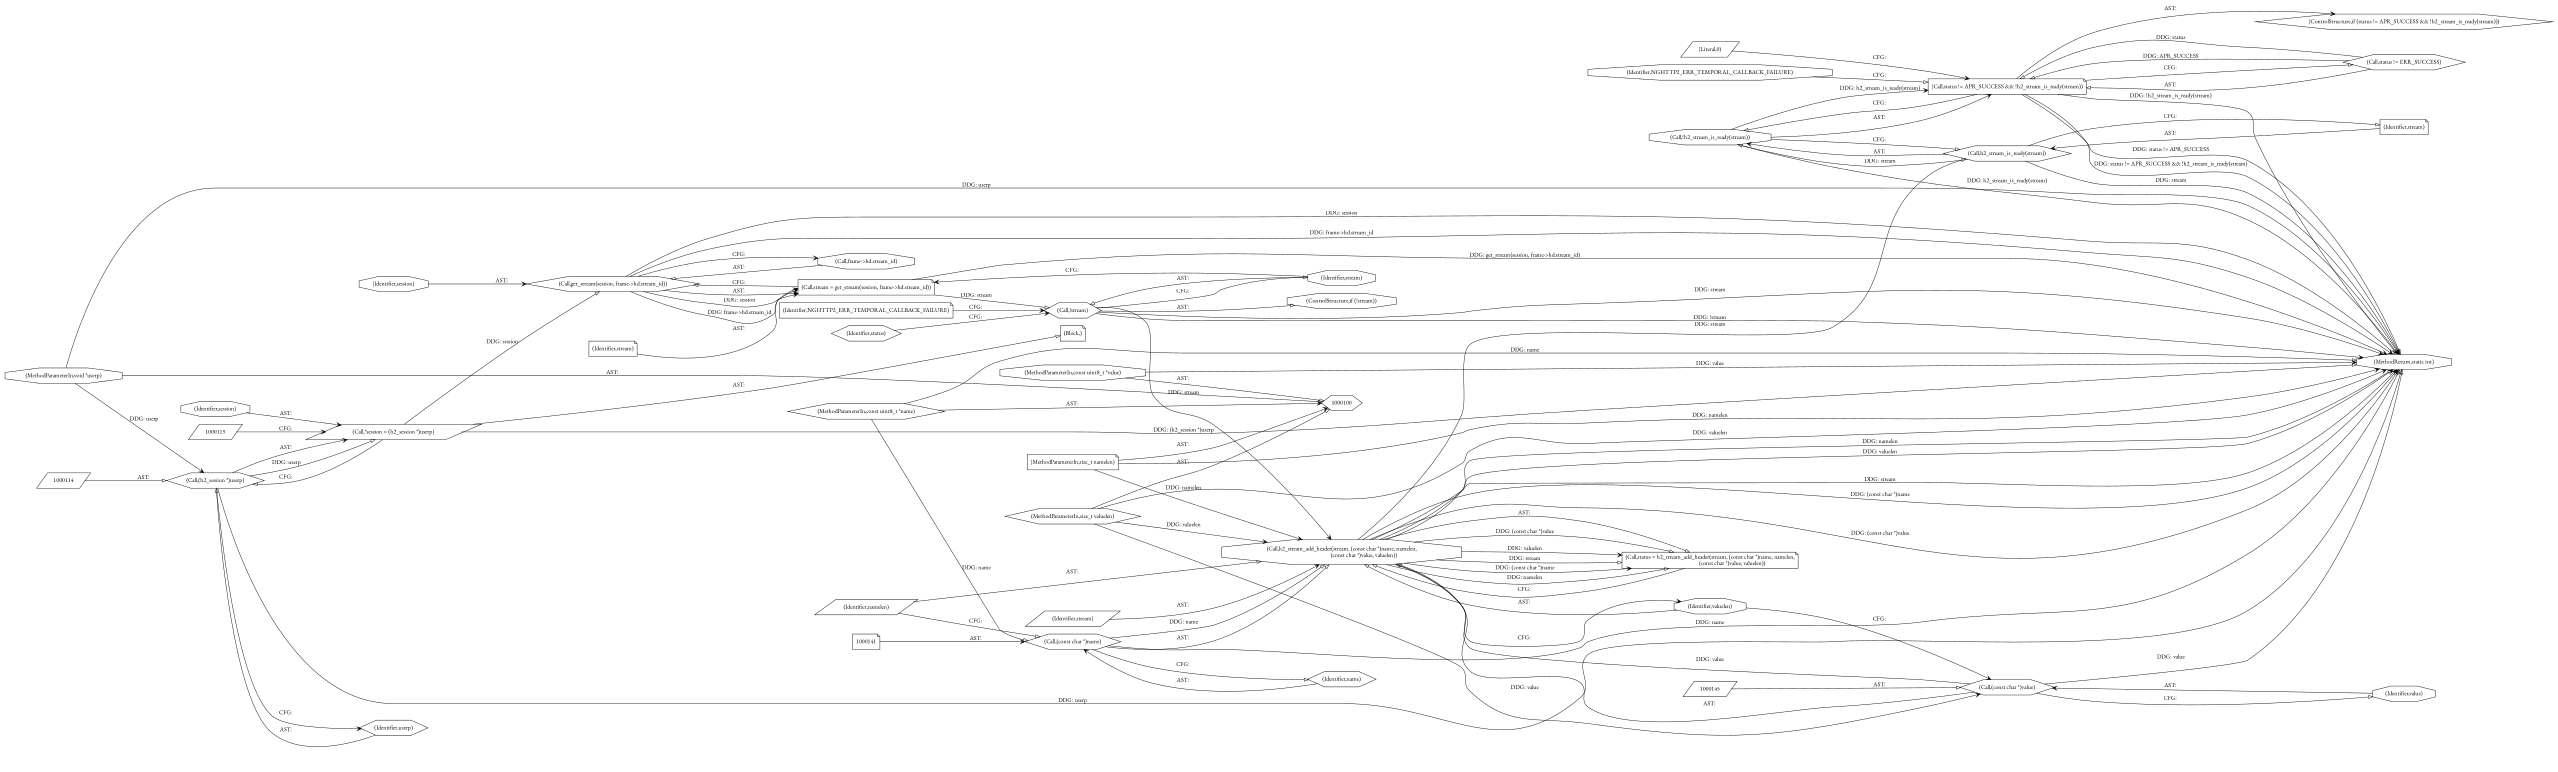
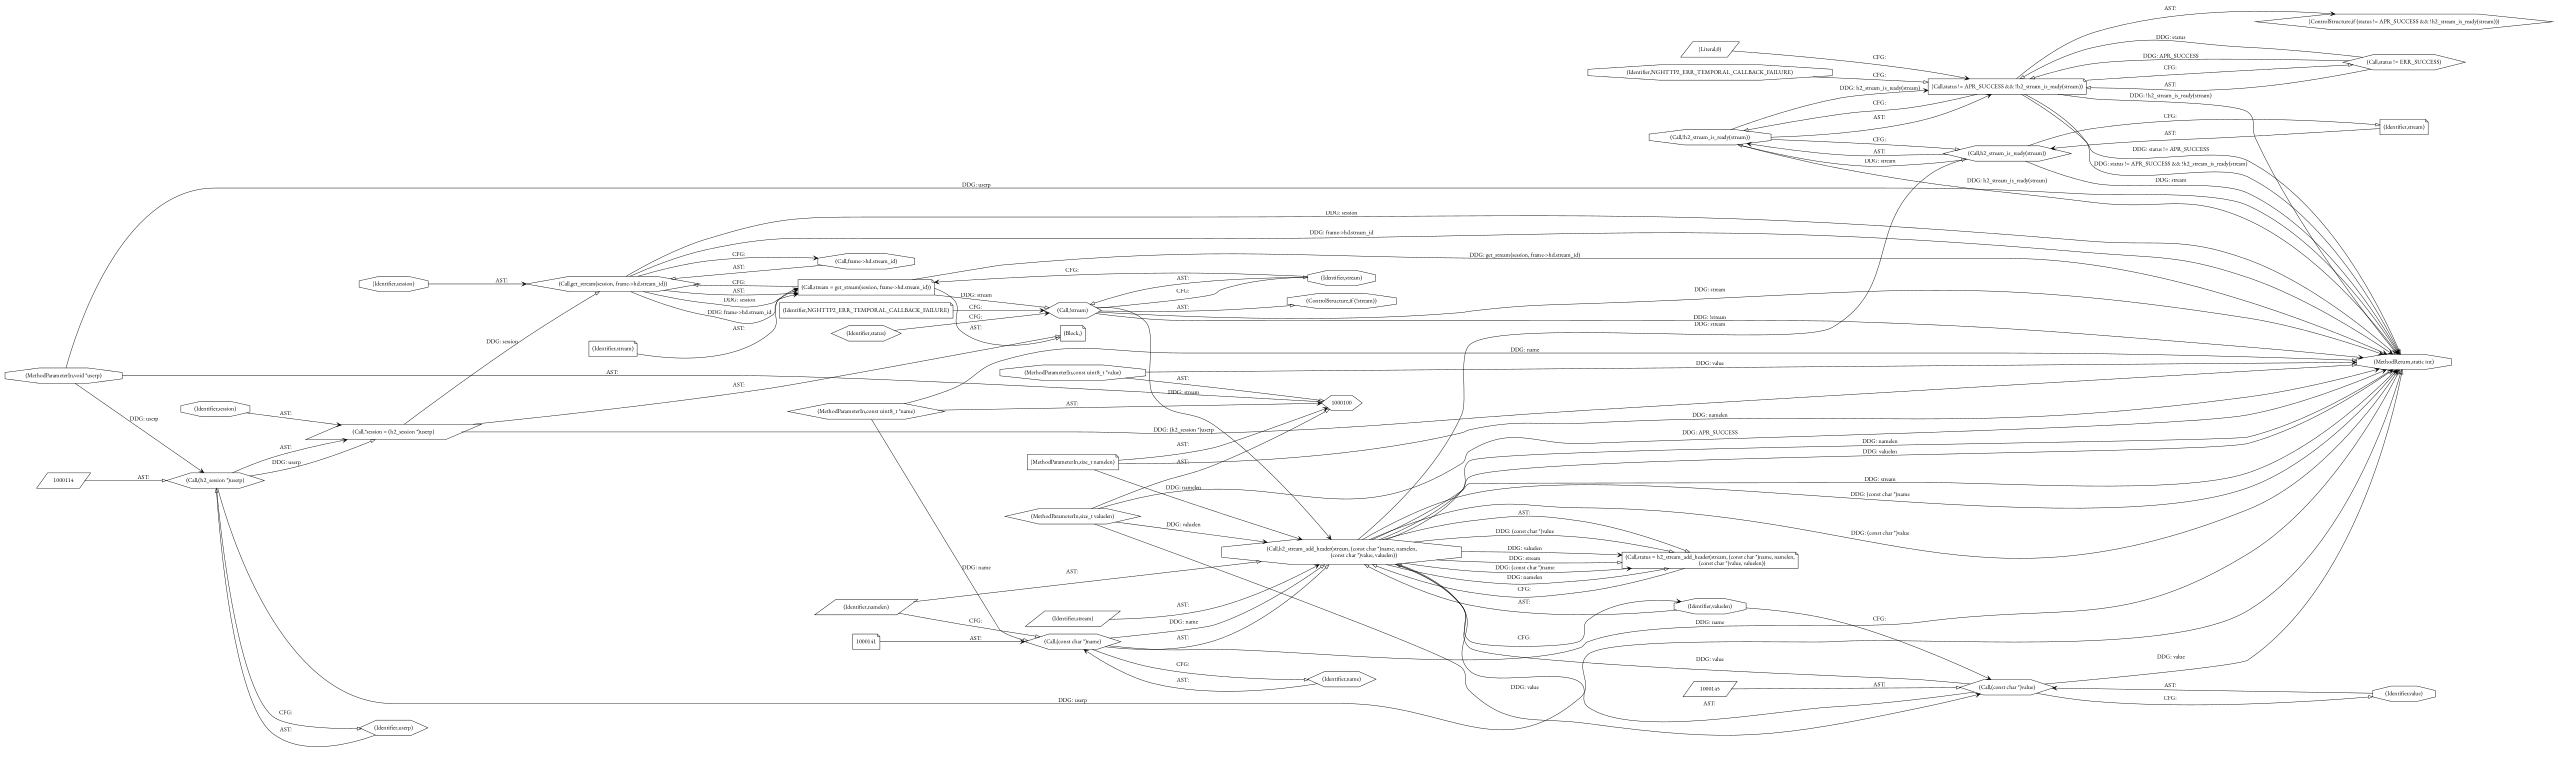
edge "(Call,stream = get_stream(session, frame->hd.stream_id))" -> "(Block,)": added, label "AST:"
node "1000119": removed
edge "(MethodParameterIn,size_t valuelen)" -> "(MethodReturn,static int)": label "DDG: valuelen" -> "DDG: APR_SUCCESS"
edge "(Call,*session = (h2_session *)userp)" -> "(Call,(h2_session *)userp)": removed, label "CFG:"
edge "(Call,(h2_session *)userp)" -> "(Identifier,userp)": arrowhead vee -> onormal
